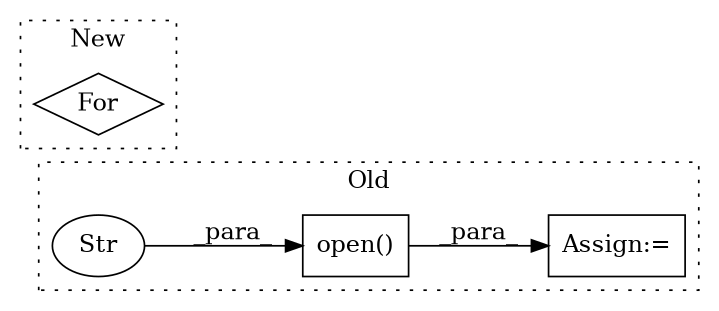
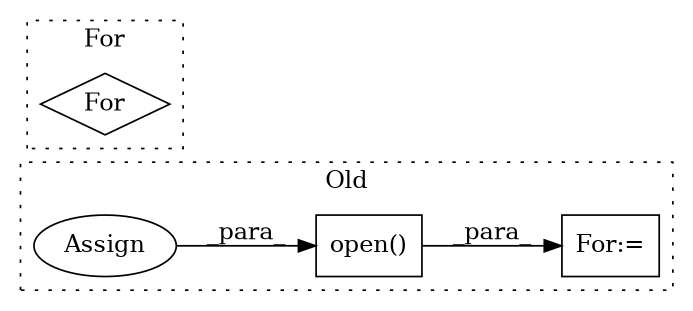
cluster "New": label "New" -> "For"
node "Str": label "Str" -> "Assign"
node "Assign:=": label "Assign:=" -> "For:="
